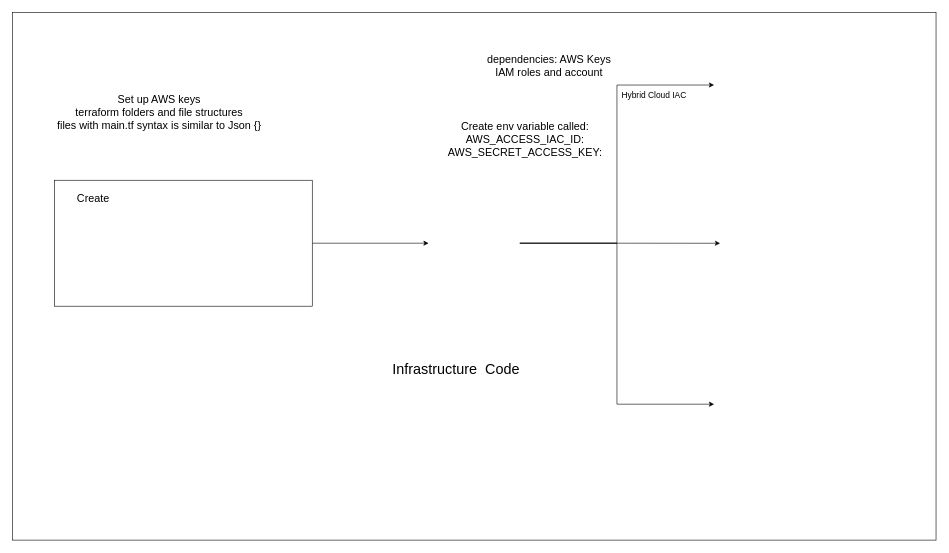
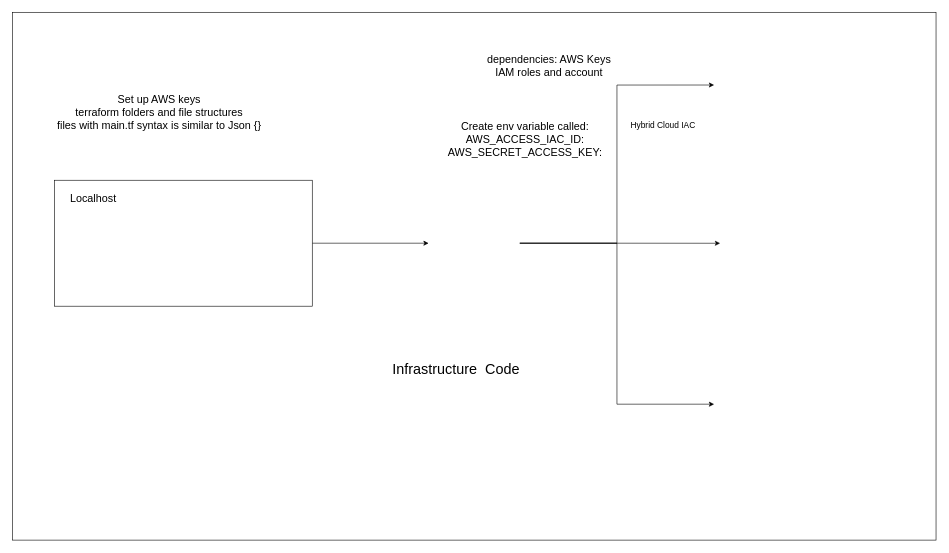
node "Hybrid Cloud IAC": moved (654, 95) -> (663, 125)
node "Create": label "Create" -> "Localhost"
